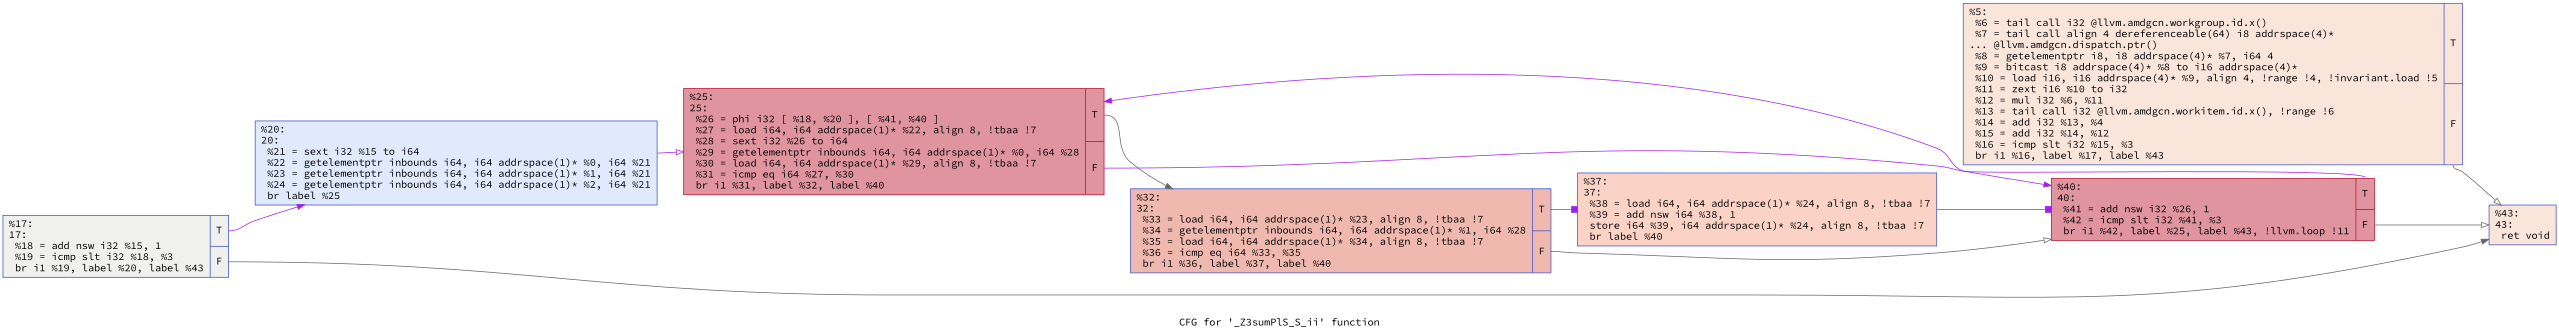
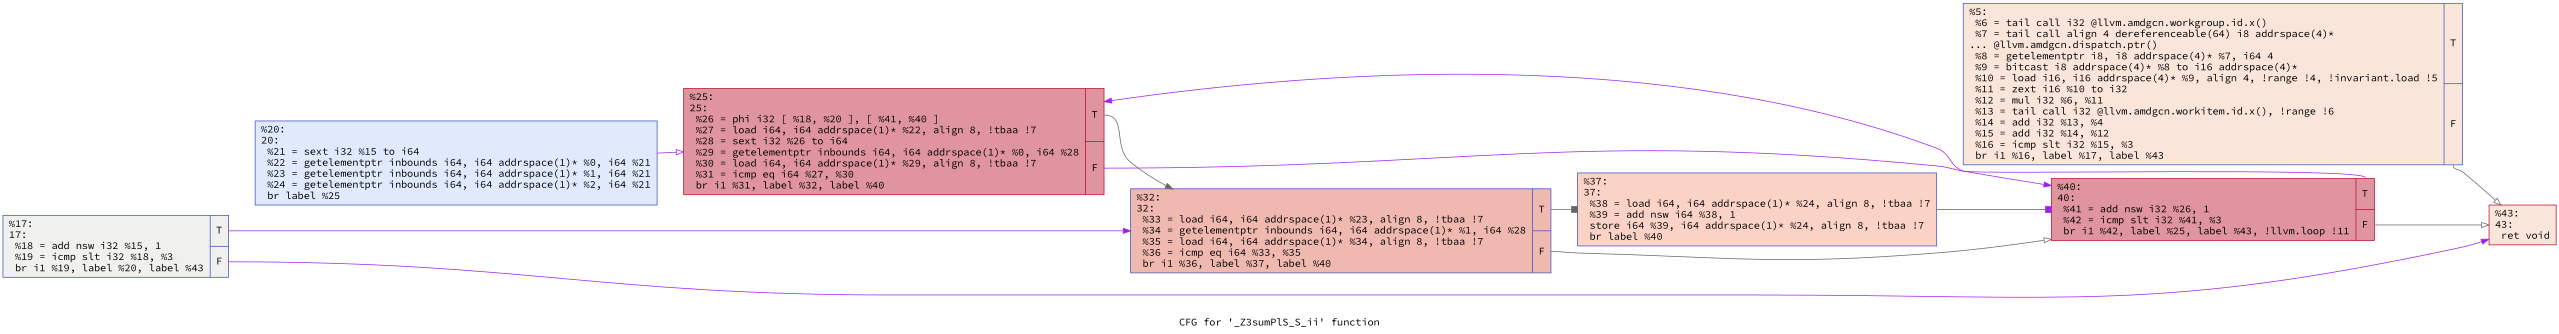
edge "%32:" -> "%37:": color purple -> gray40
edge "%17:" -> "%20:": now "%17:" -> "%32:"
node "%43:": color #3d50c3ff -> #b70d28ff
edge "%17:" -> "%43:": color gray40 -> purple
